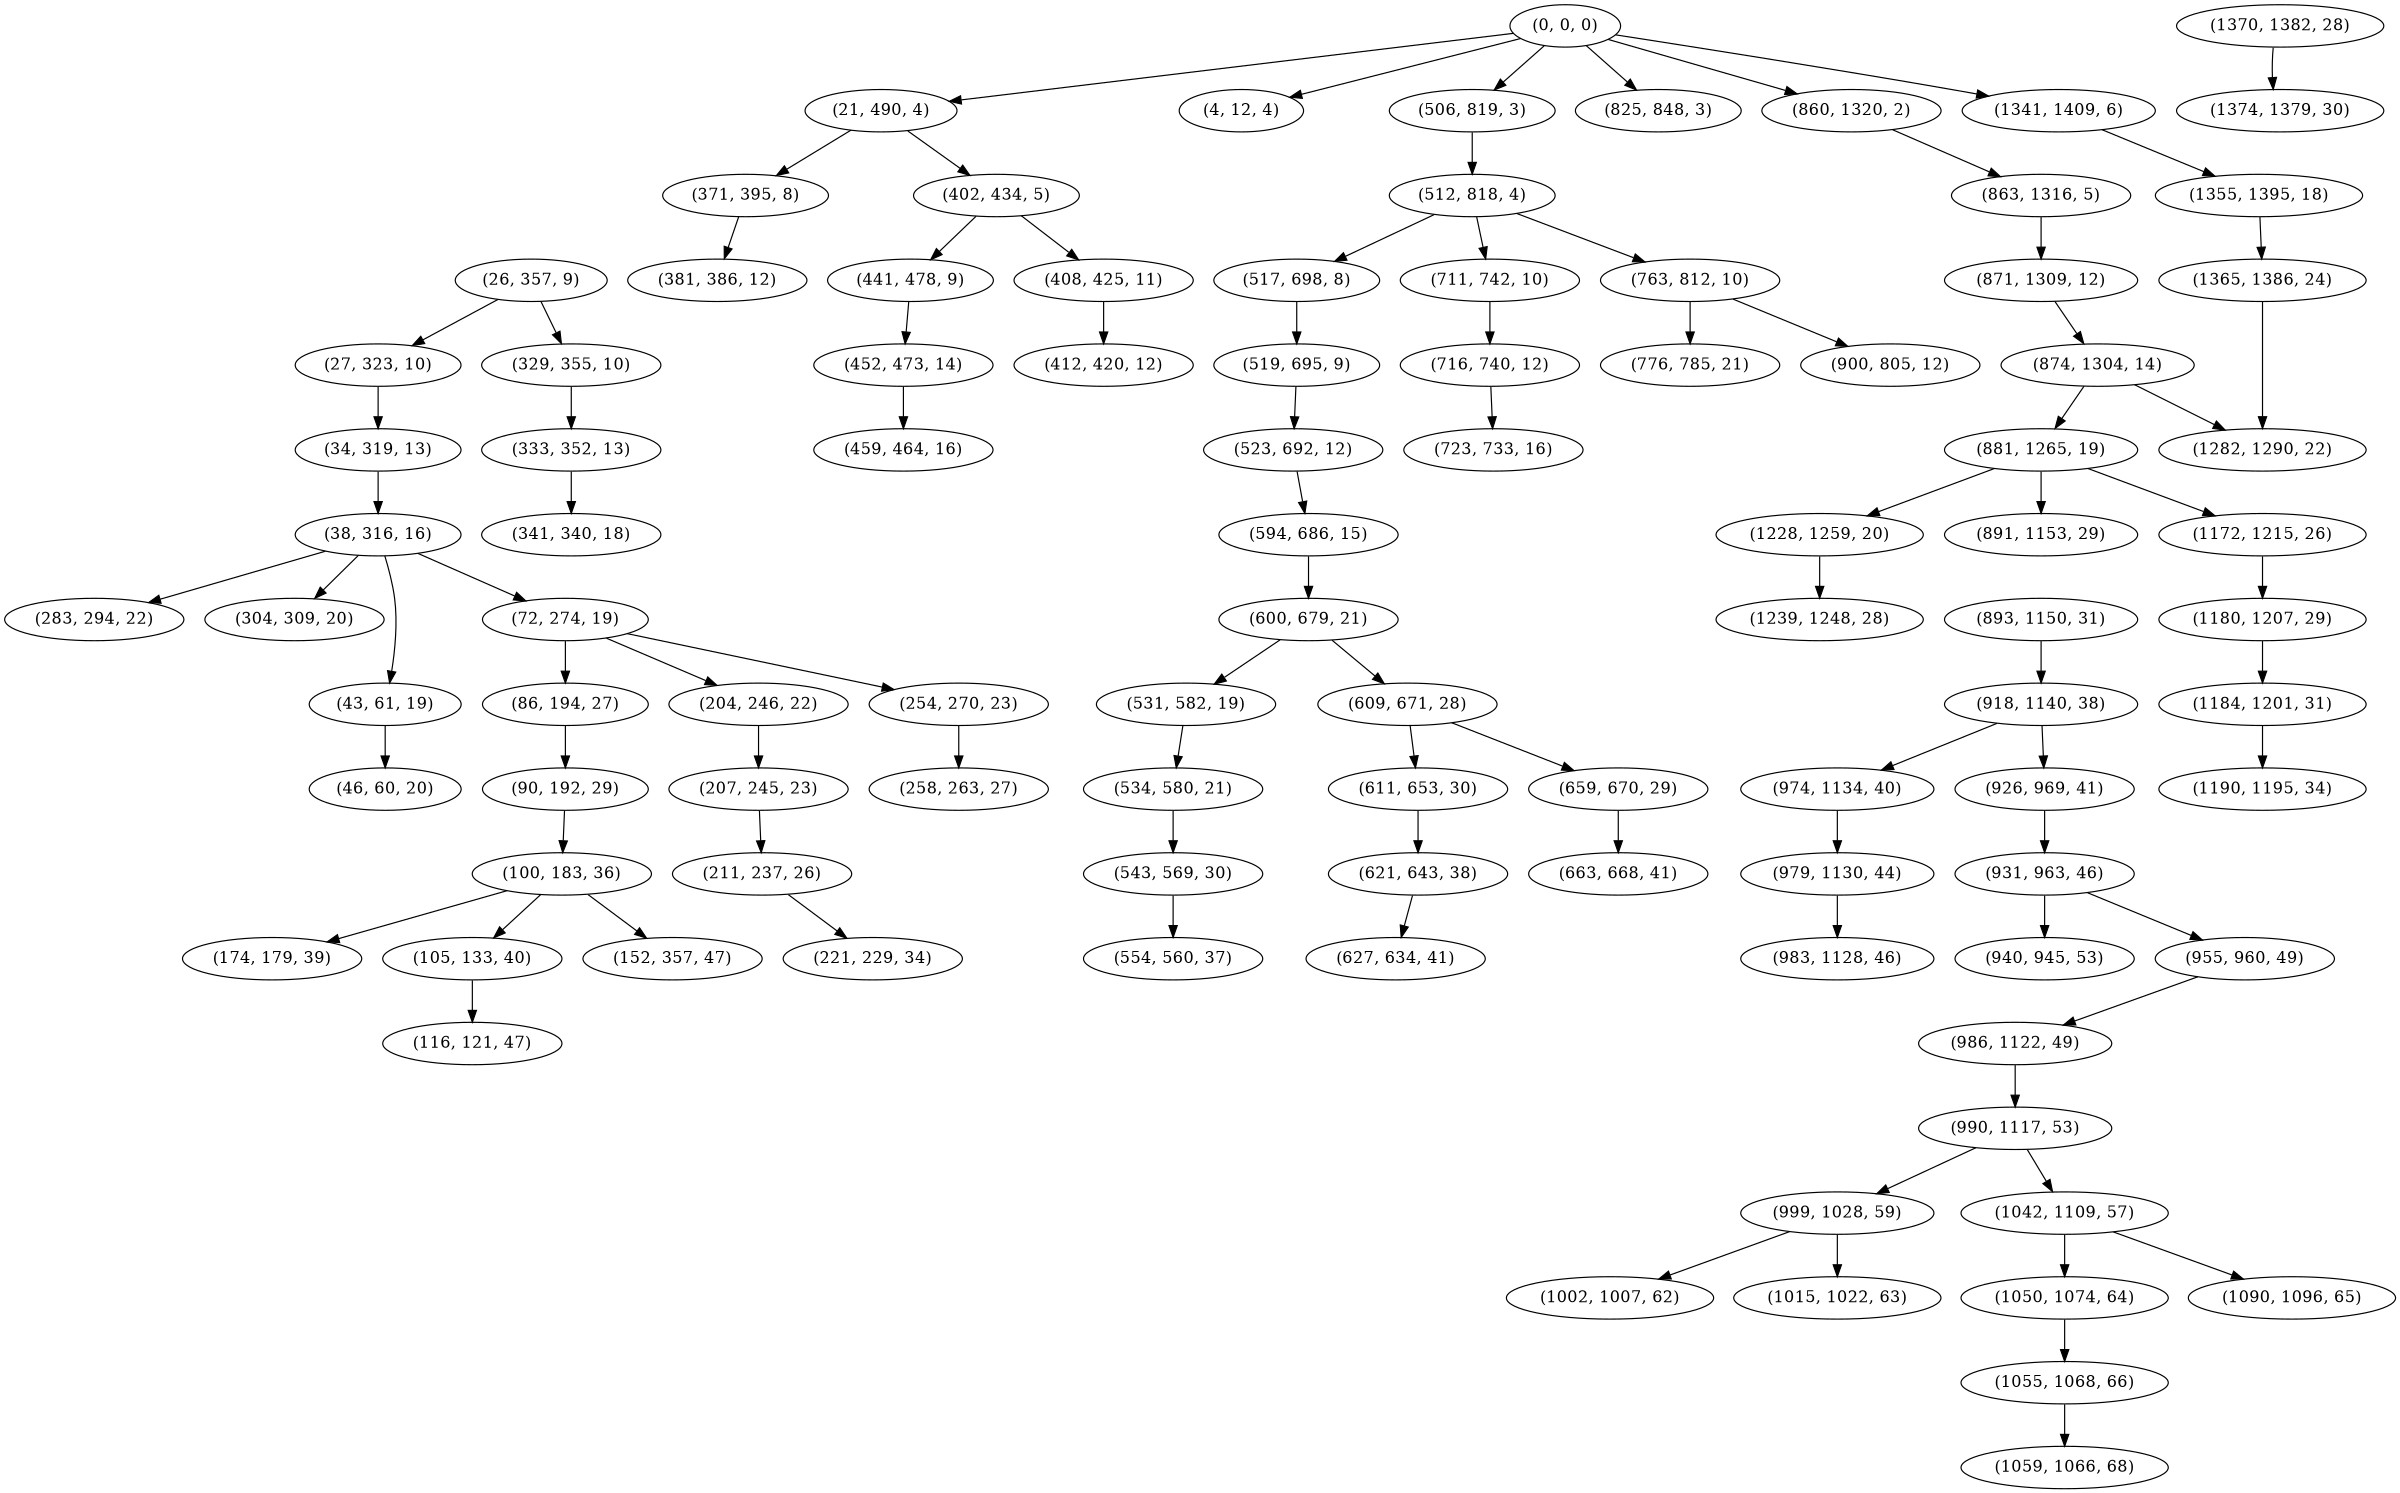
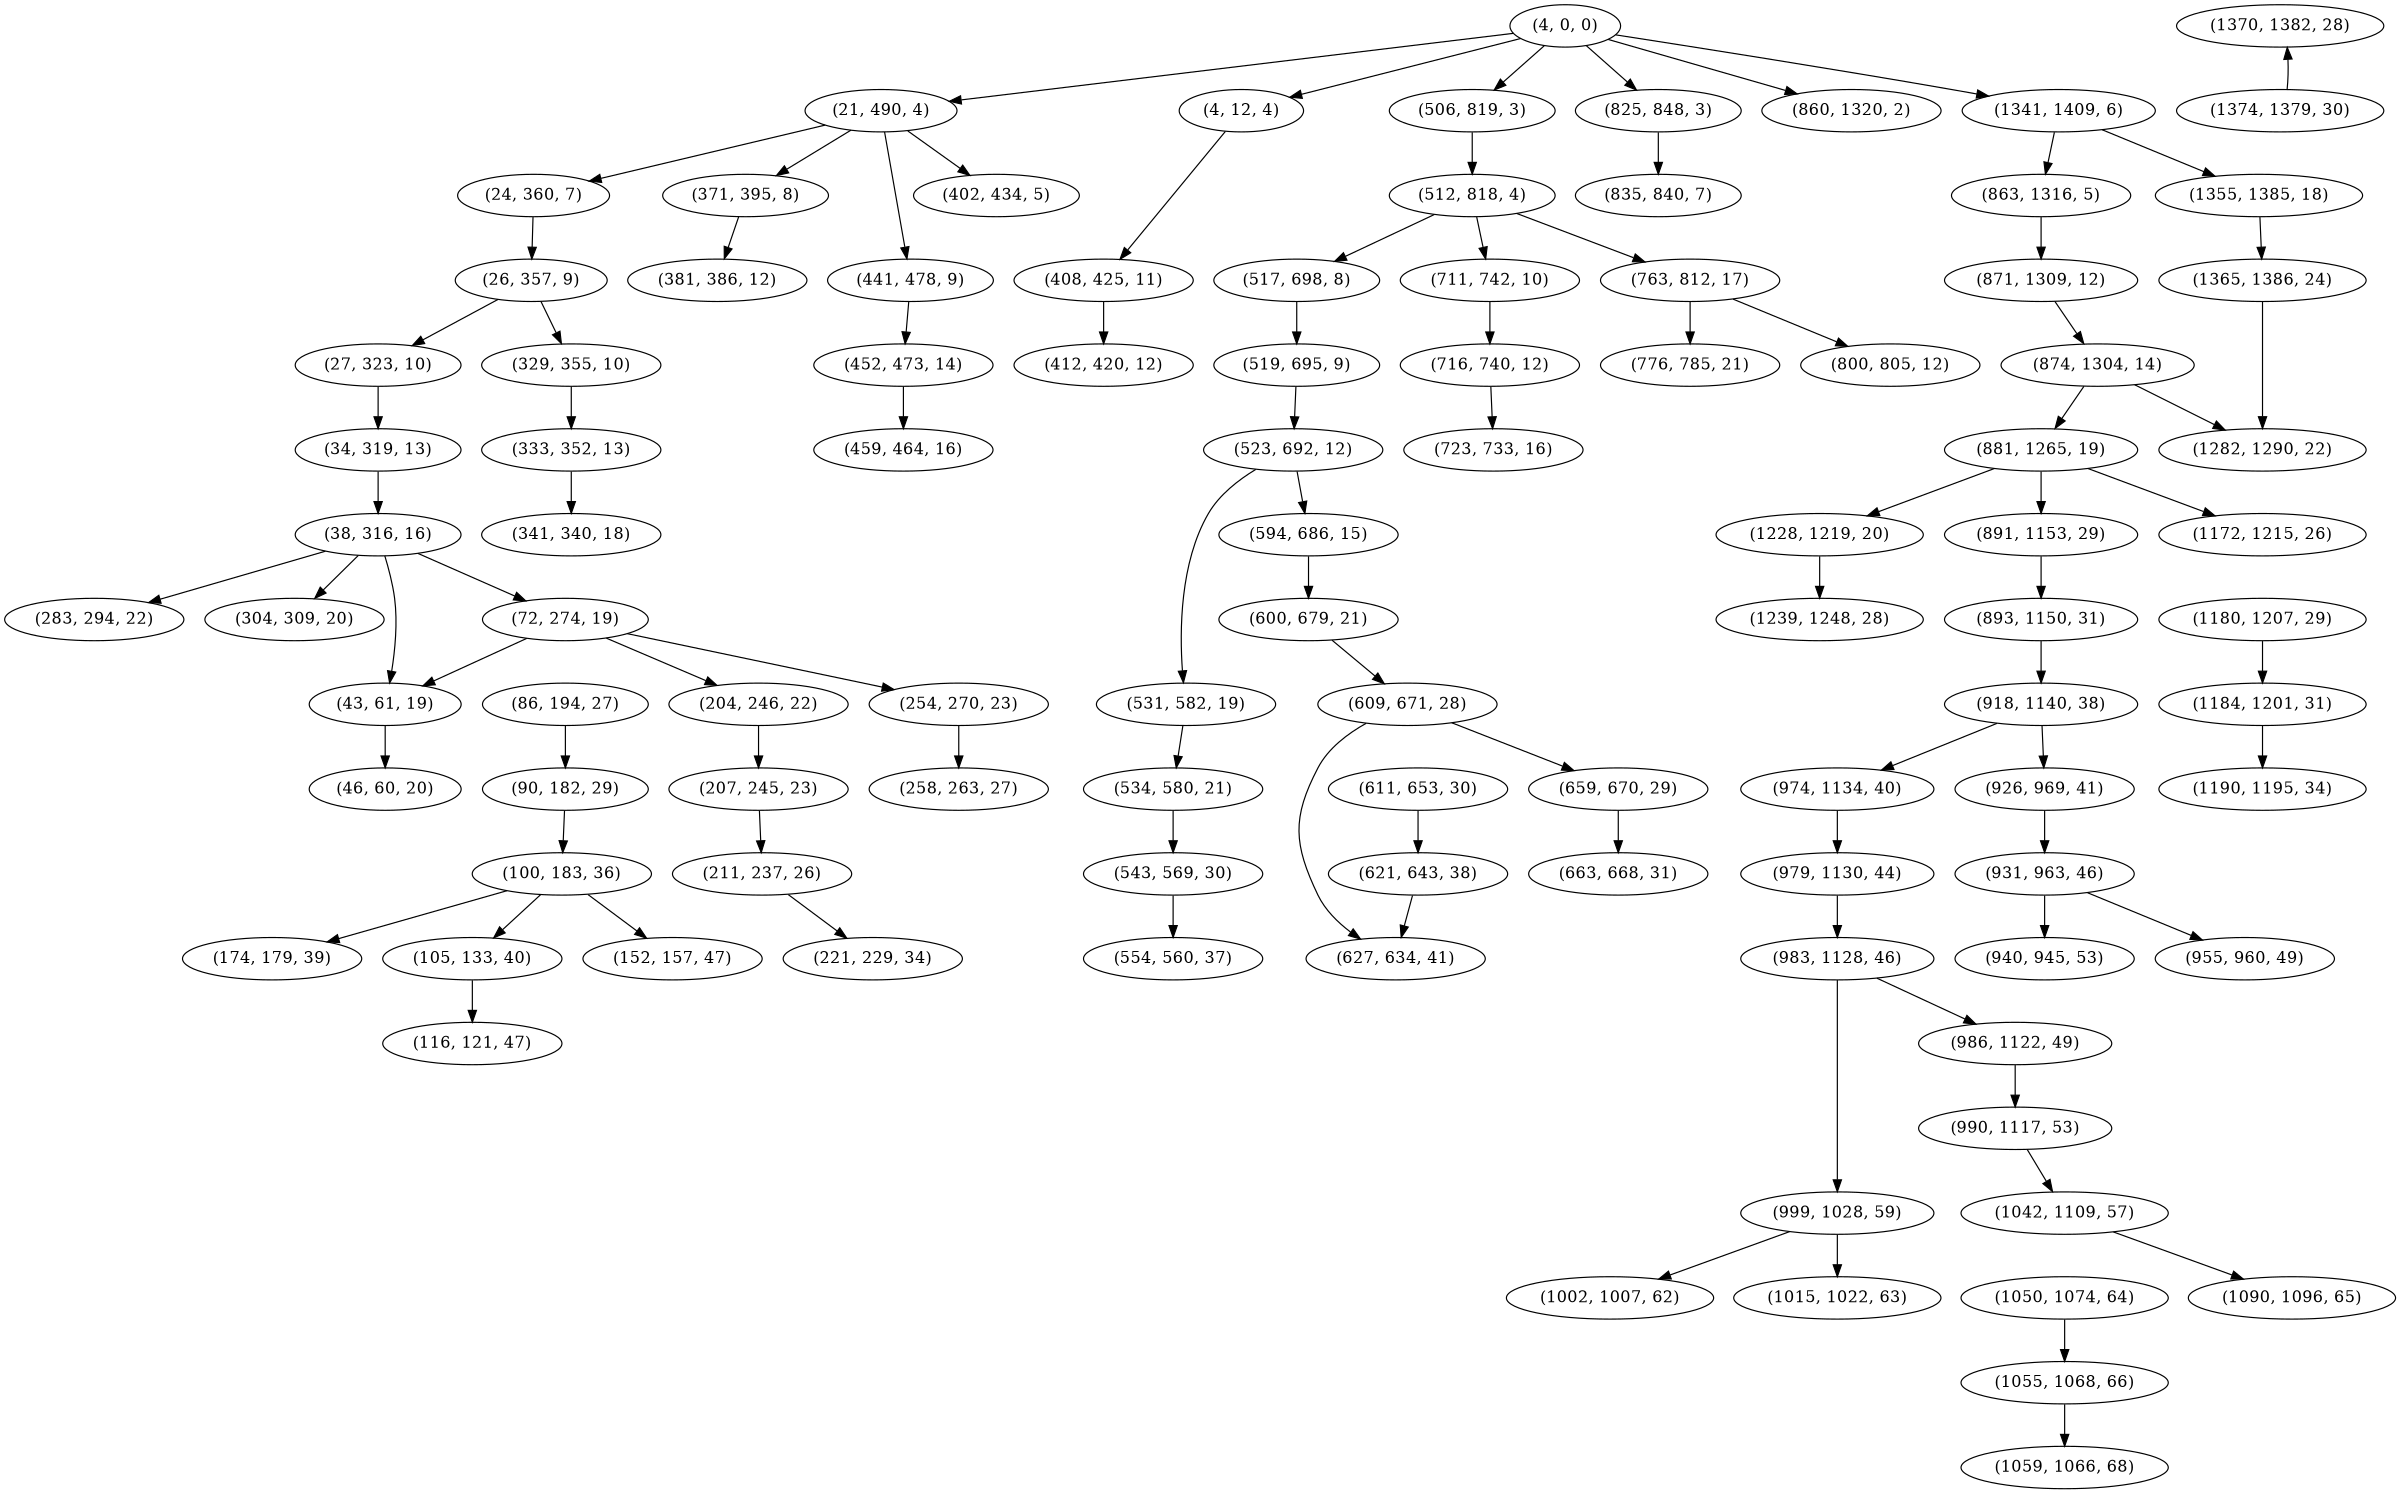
node "(0, 0, 0)": label "(0, 0, 0)" -> "(4, 0, 0)"
edge "(1370, 1382, 28)" -> "(1374, 1379, 30)": reversed
edge "(860, 1320, 2)" -> "(863, 1316, 5)": now "(1341, 1409, 6)" -> "(863, 1316, 5)"
node "(24, 360, 7)": added
node "(835, 840, 7)": added
node "(1355, 1395, 18)": label "(1355, 1395, 18)" -> "(1355, 1385, 18)"
edge "(402, 434, 5)" -> "(441, 478, 9)": now "(21, 490, 4)" -> "(441, 478, 9)"
edge "(402, 434, 5)" -> "(408, 425, 11)": now "(4, 12, 4)" -> "(408, 425, 11)"
node "(763, 812, 10)": label "(763, 812, 10)" -> "(763, 812, 17)"
node "(900, 805, 12)": label "(900, 805, 12)" -> "(800, 805, 12)"
node "(1228, 1259, 20)": label "(1228, 1259, 20)" -> "(1228, 1219, 20)"
edge "(891, 1153, 29)" -> "(893, 1150, 31)": added
edge "(1172, 1215, 26)" -> "(1180, 1207, 29)": removed
edge "(72, 274, 19)" -> "(86, 194, 27)": now "(72, 274, 19)" -> "(43, 61, 19)"
edge "(600, 679, 21)" -> "(531, 582, 19)": now "(523, 692, 12)" -> "(531, 582, 19)"
edge "(609, 671, 28)" -> "(611, 653, 30)": now "(609, 671, 28)" -> "(627, 634, 41)"
node "(90, 192, 29)": label "(90, 192, 29)" -> "(90, 182, 29)"
node "(663, 668, 41)": label "(663, 668, 41)" -> "(663, 668, 31)"
node "(152, 357, 47)": label "(152, 357, 47)" -> "(152, 157, 47)"
edge "(955, 960, 49)" -> "(986, 1122, 49)": now "(983, 1128, 46)" -> "(986, 1122, 49)"
edge "(990, 1117, 53)" -> "(999, 1028, 59)": now "(983, 1128, 46)" -> "(999, 1028, 59)"
edge "(1042, 1109, 57)" -> "(1050, 1074, 64)": removed
